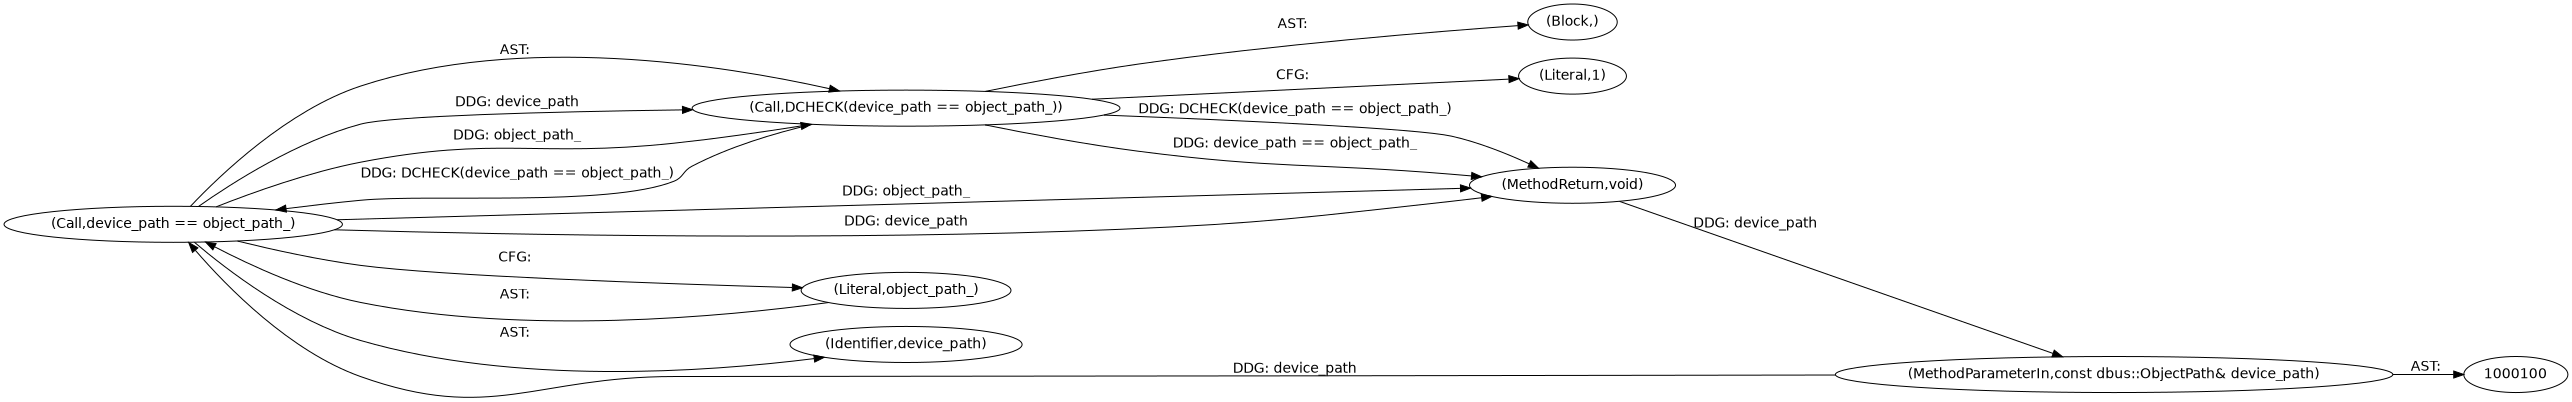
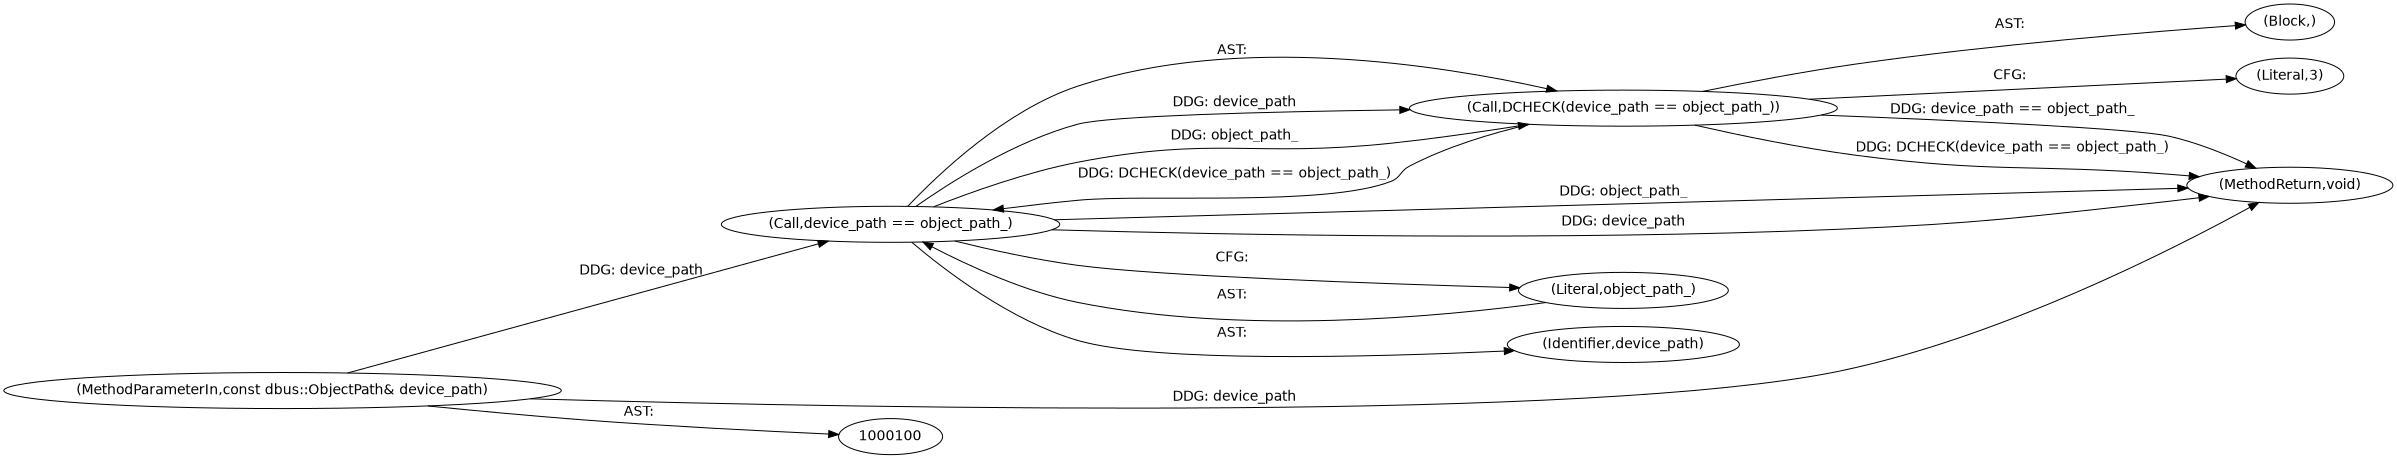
node "(Literal,1)": label "(Literal,1)" -> "(Literal,3)"
edge "(MethodReturn,void)" -> "(MethodParameterIn,const dbus::ObjectPath& device_path)": reversed
